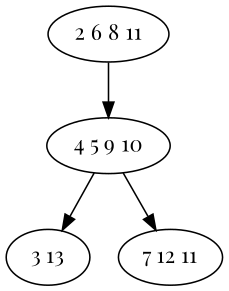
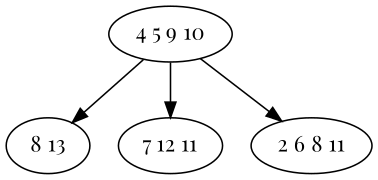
edge "2 6 8 11" -> "4 5 9 10": reversed
node "3 13": label "3 13" -> "8 13"
